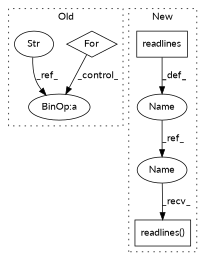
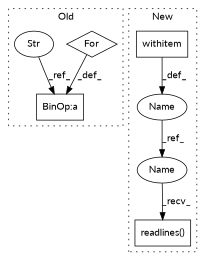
node "readlines": label "readlines" -> "withitem"
edge "For" -> "BinOp:a": label "_control_" -> "_def_"
node "BinOp:a": shape ellipse -> box
